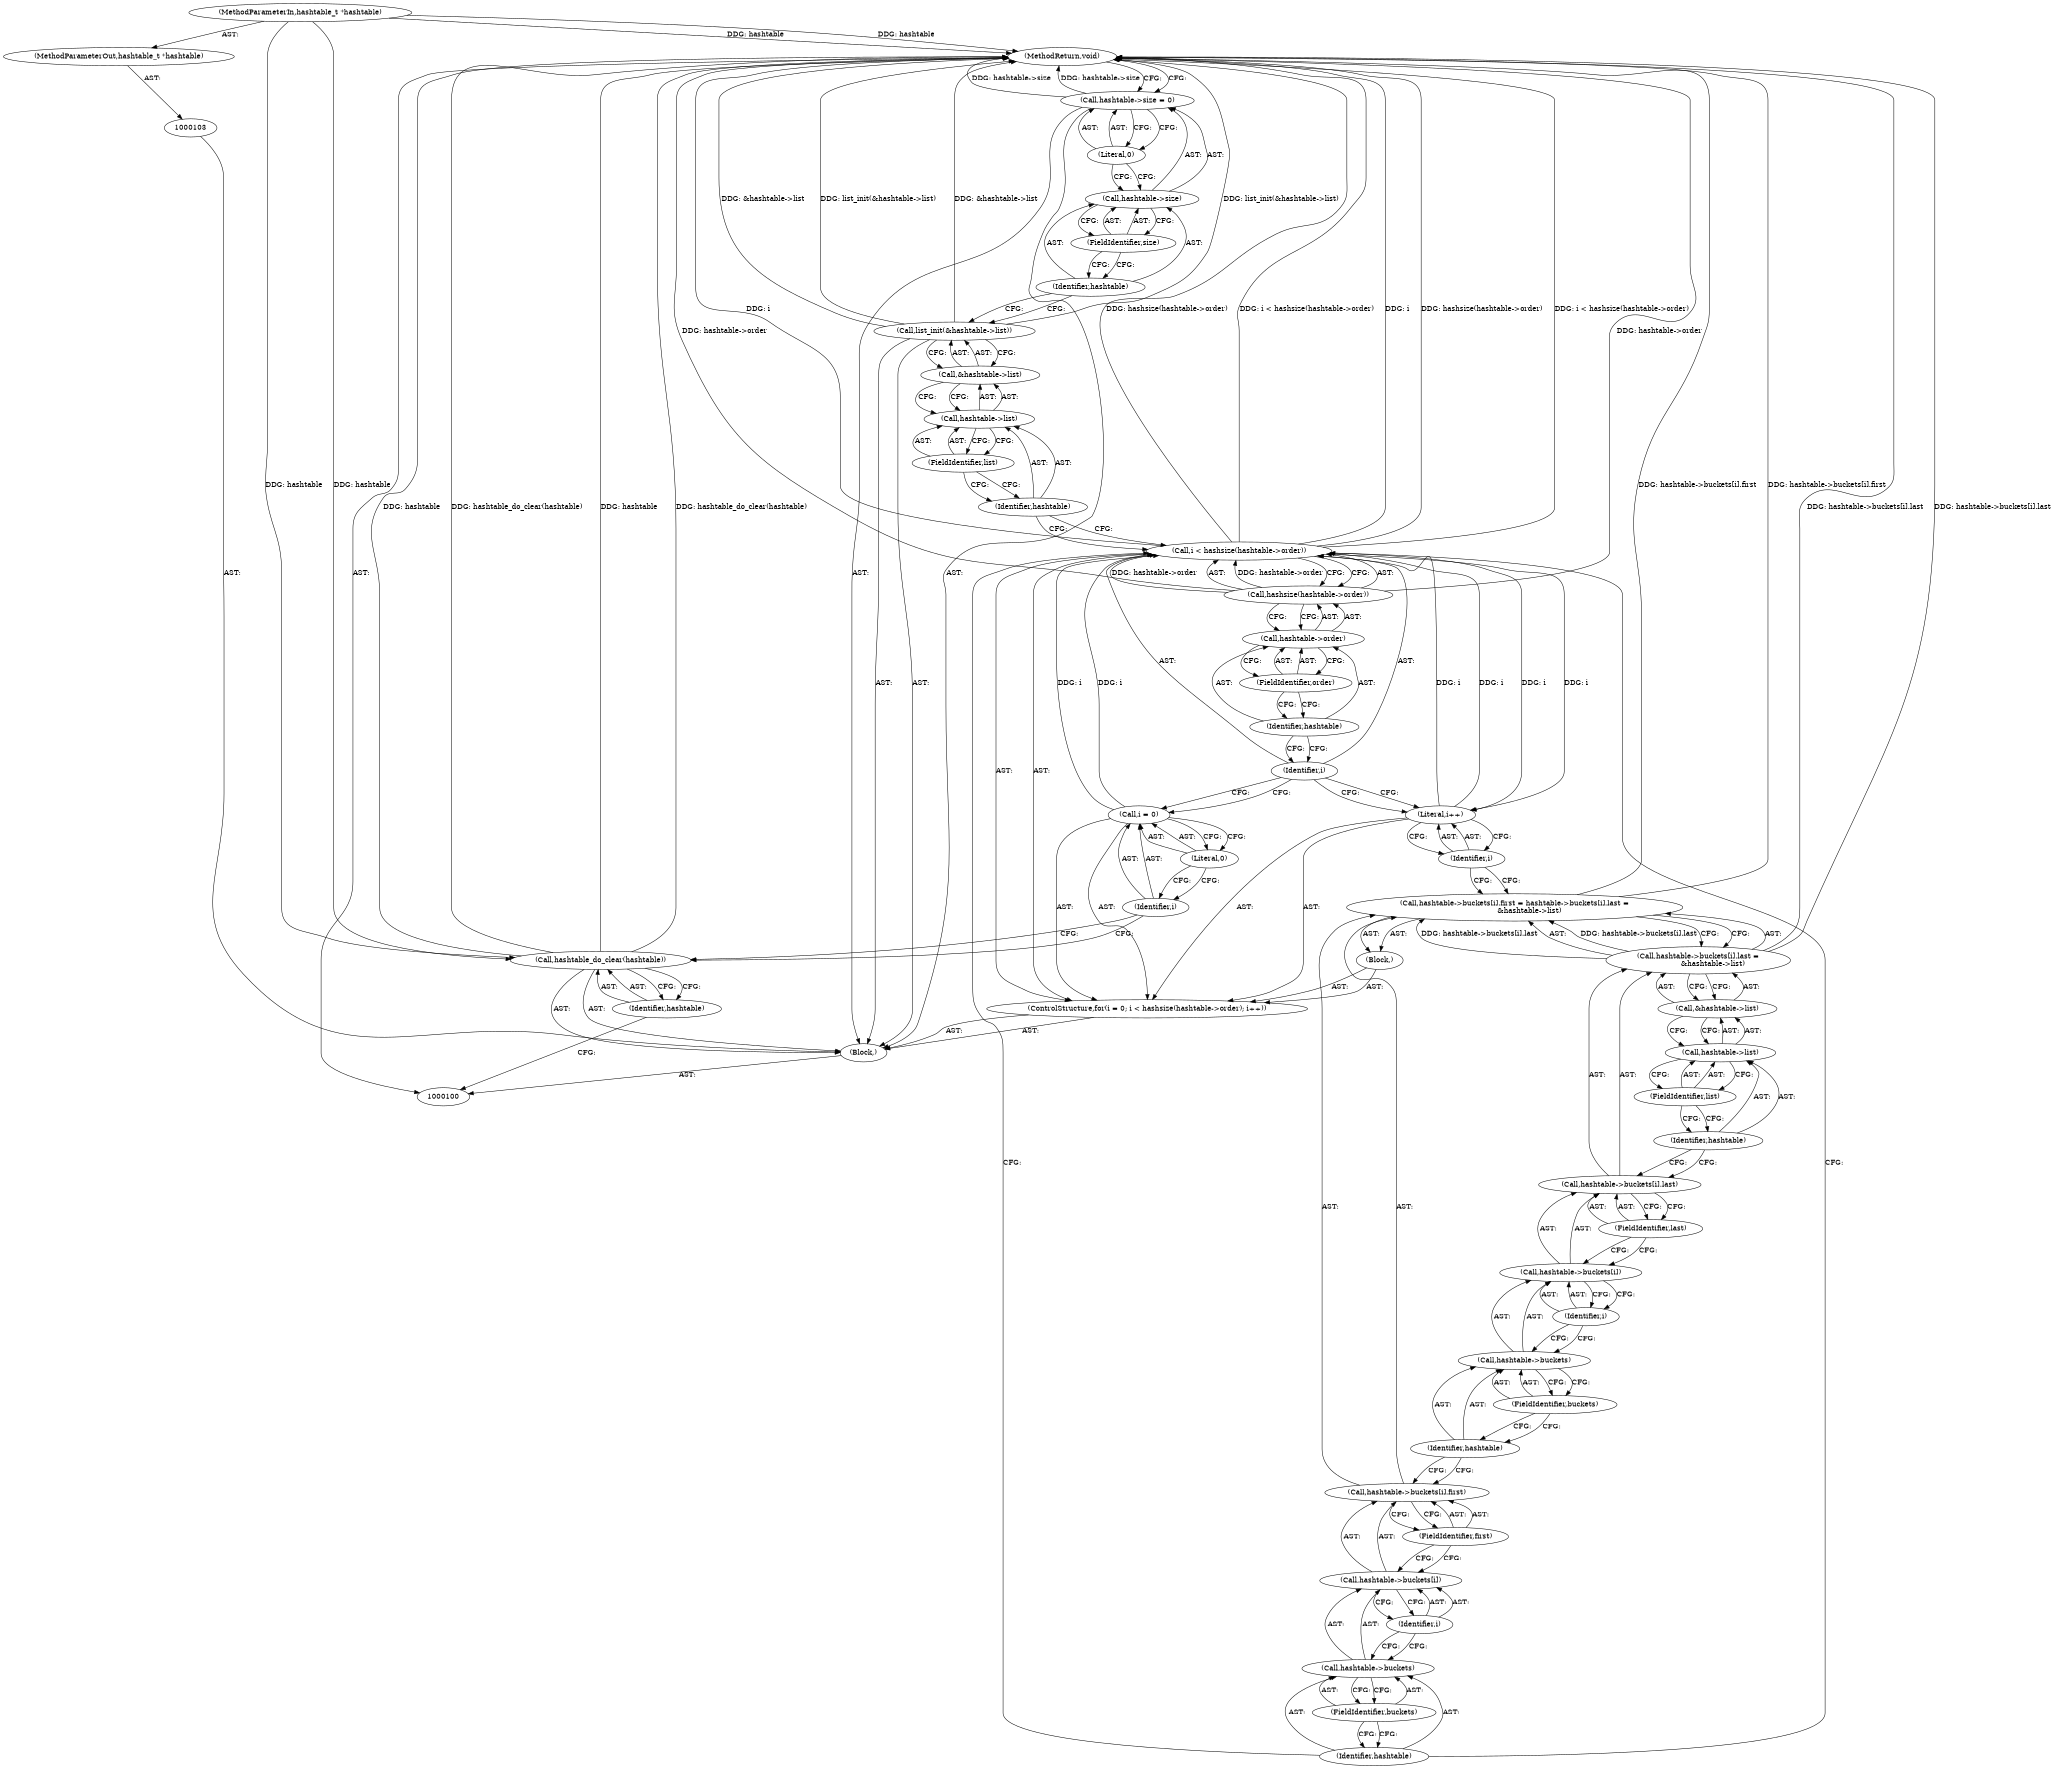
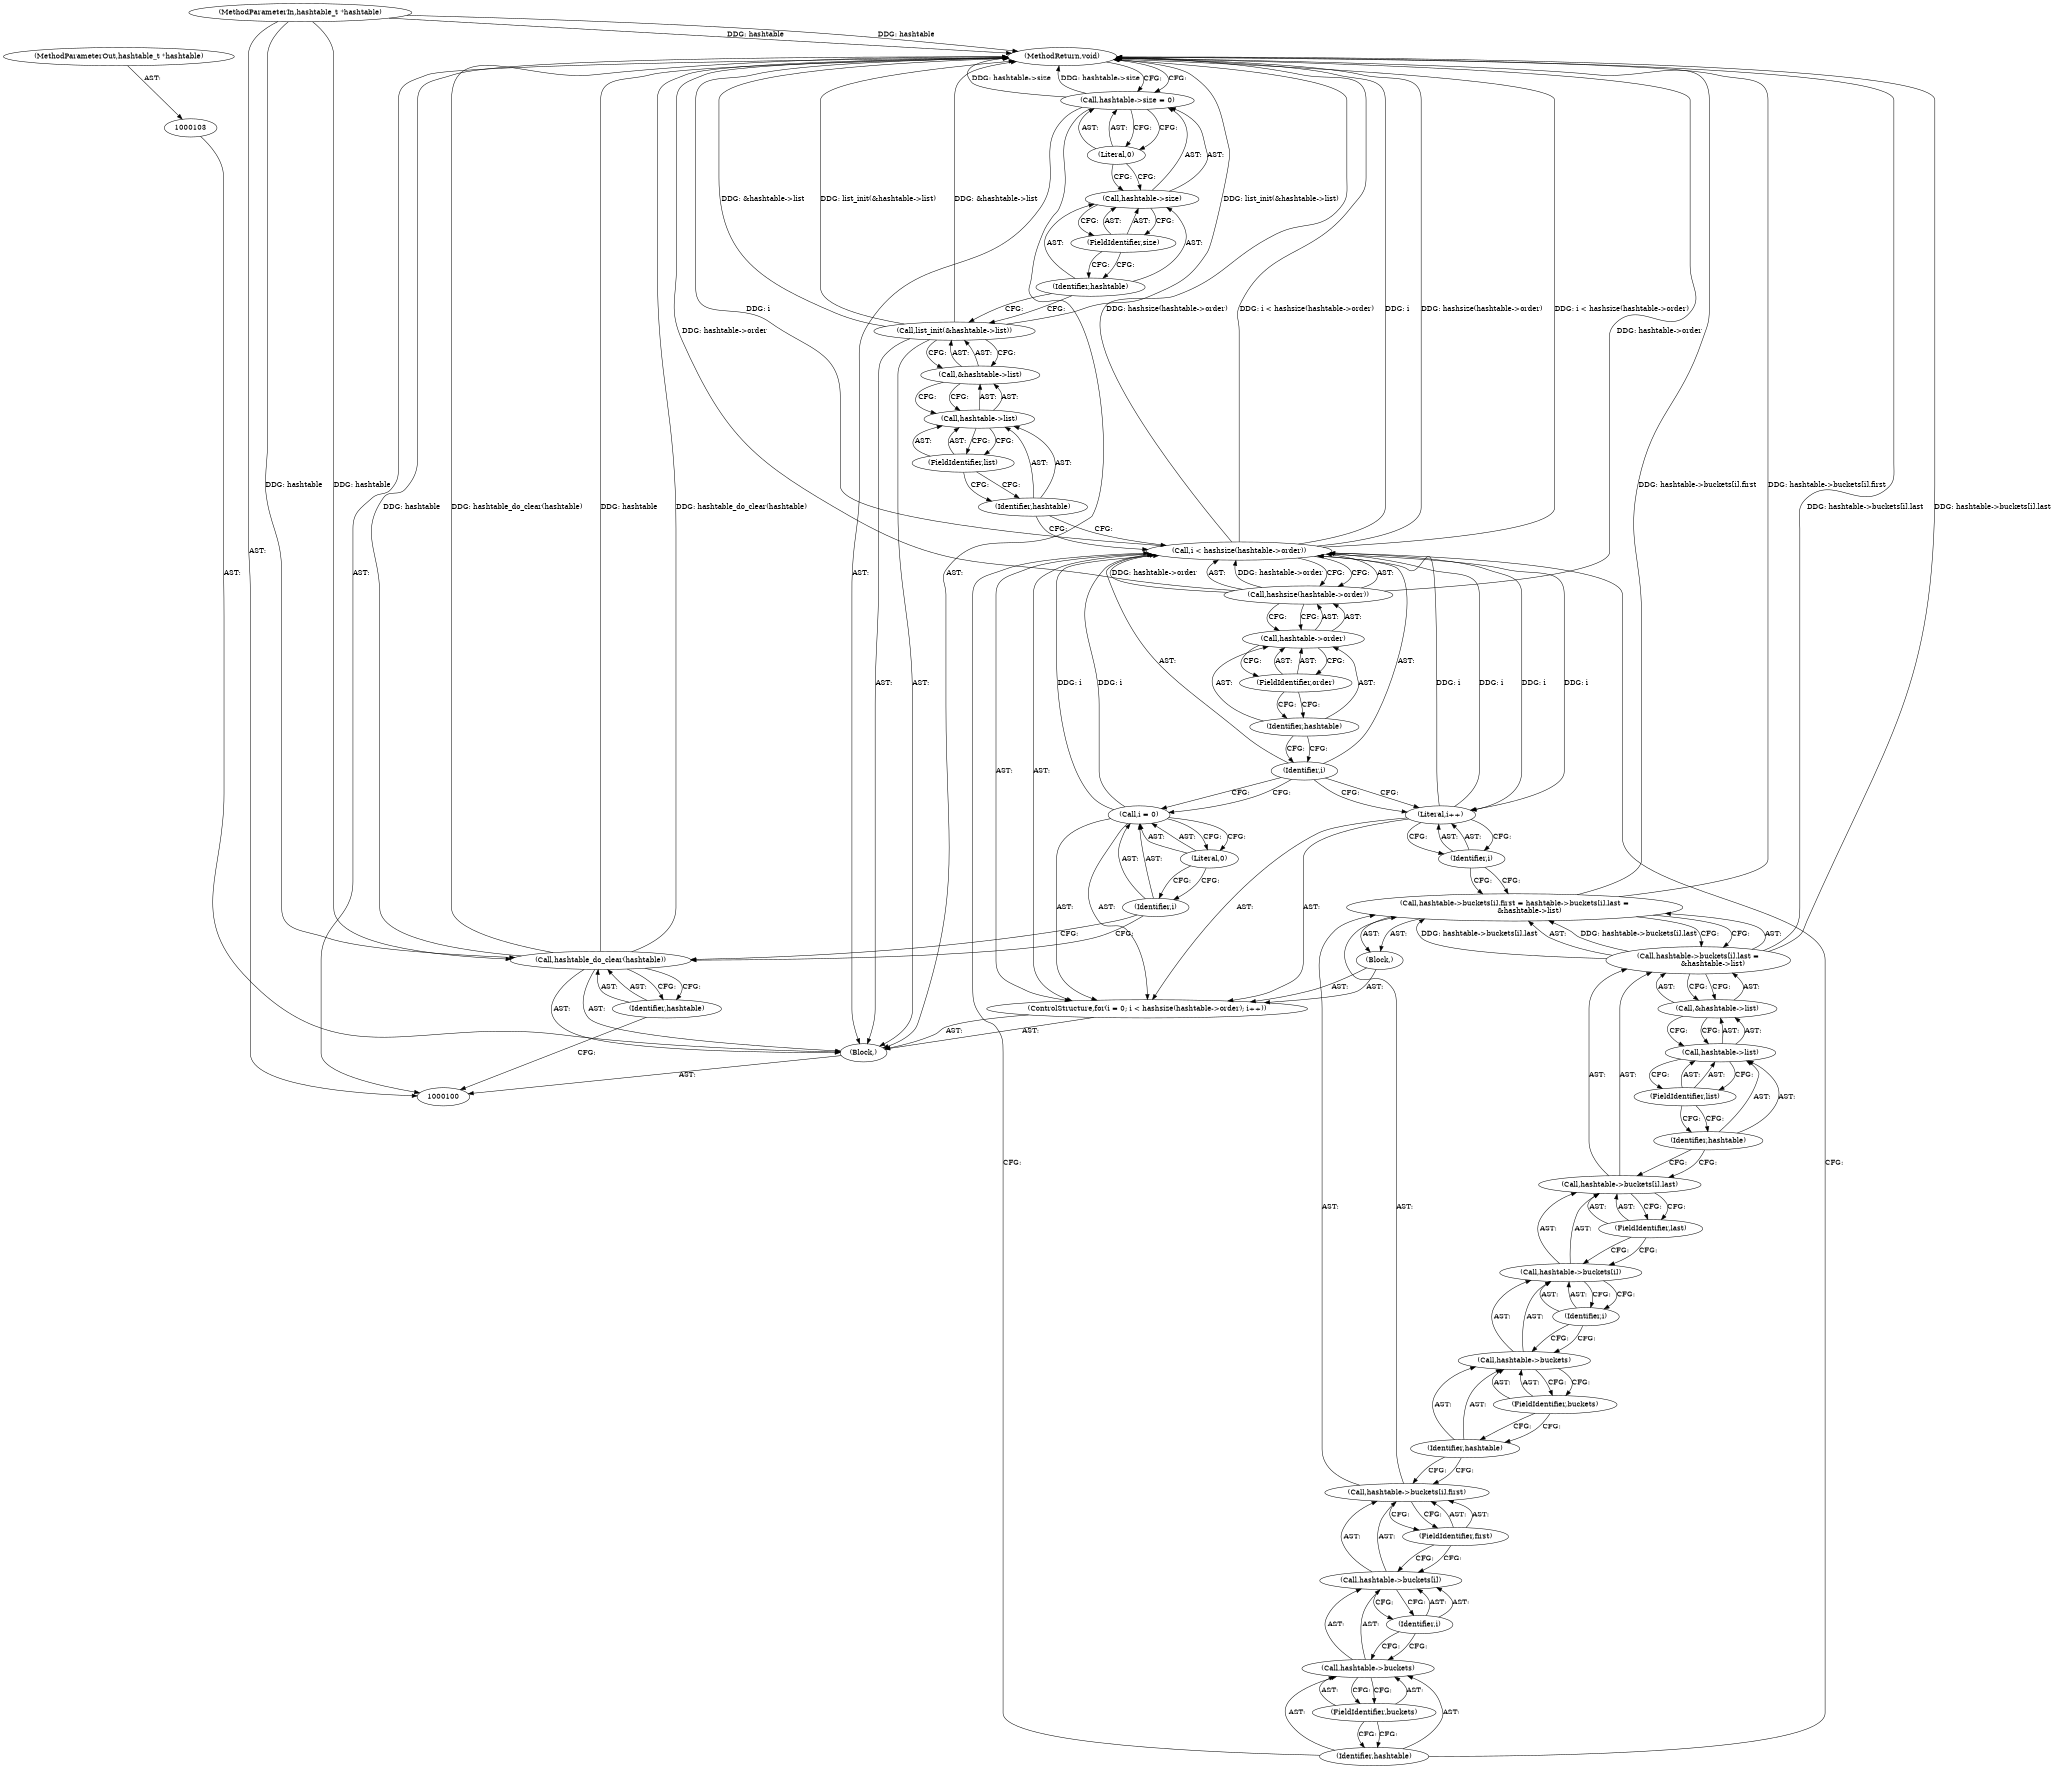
edge "(MethodParameterIn,hashtable_t *hashtable)" -> "(MethodParameterOut,hashtable_t *hashtable)": now "(MethodParameterIn,hashtable_t *hashtable)" -> "1000100"
